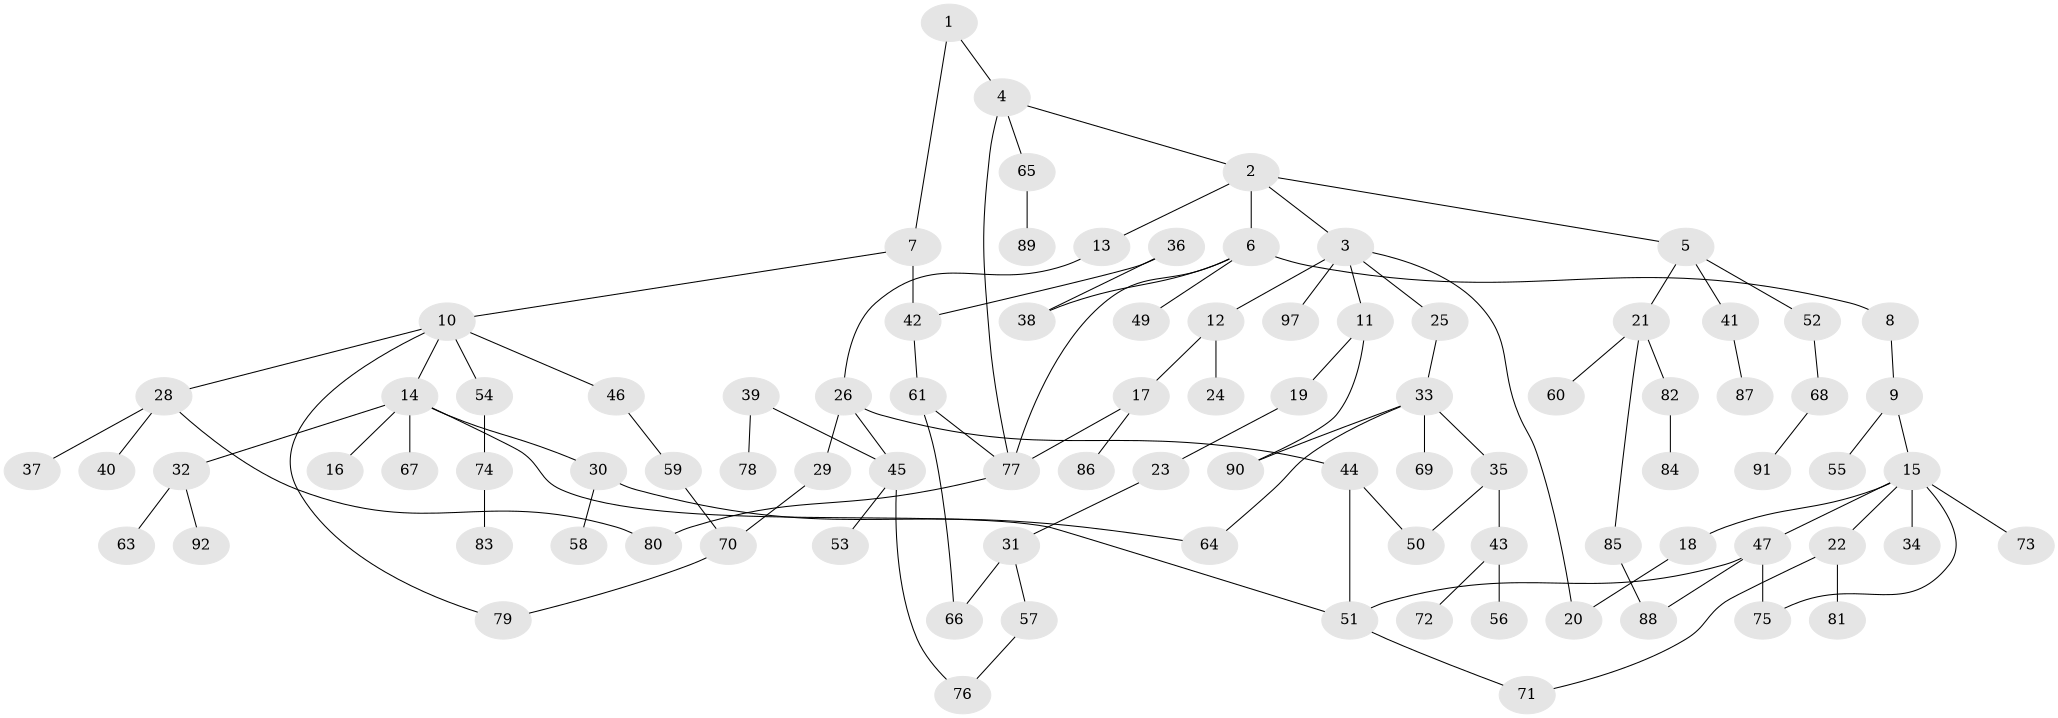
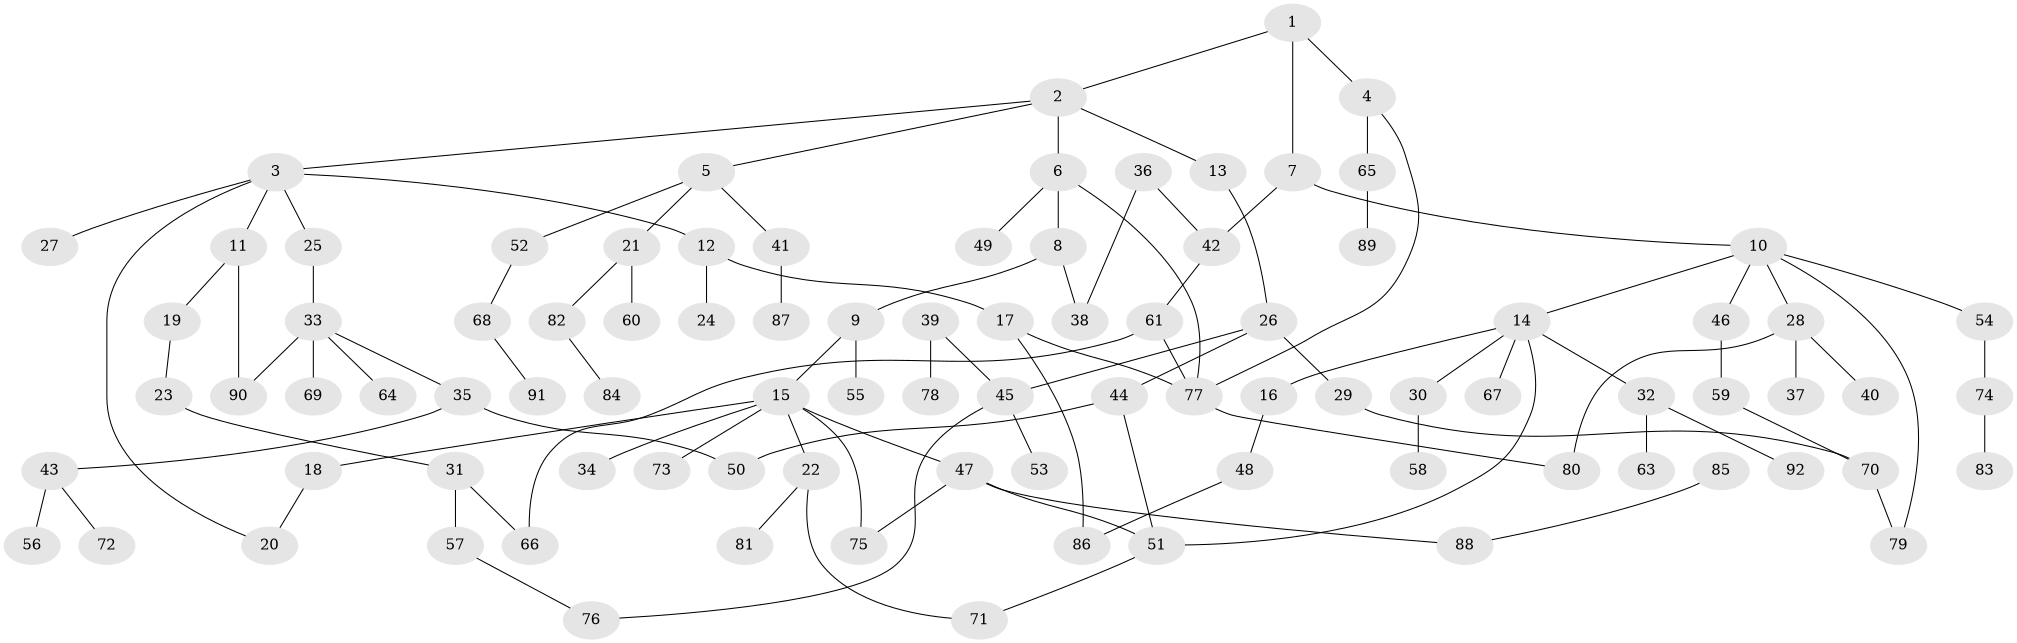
edge "4" -- "2": now "1" -- "2"
edge "6" -- "38": now "8" -- "38"
node "97": label "97" -> "27"
edge "21" -- "85": removed
node "48": added
edge "30" -- "64": removed
